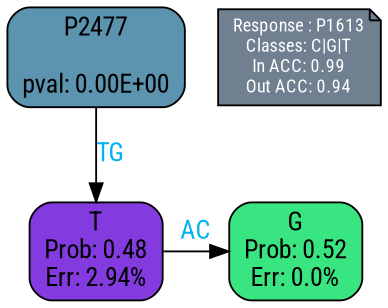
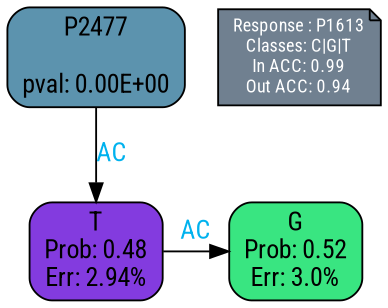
edge "P2477 pval: 0.00E+00" -> "T Prob: 0.48 Err: 2.94%": label "TG" -> "AC"
node "G Prob: 0.52 Err: 0.0%": label "G Prob: 0.52 Err: 0.0%" -> "G Prob: 0.52 Err: 3.0%"
